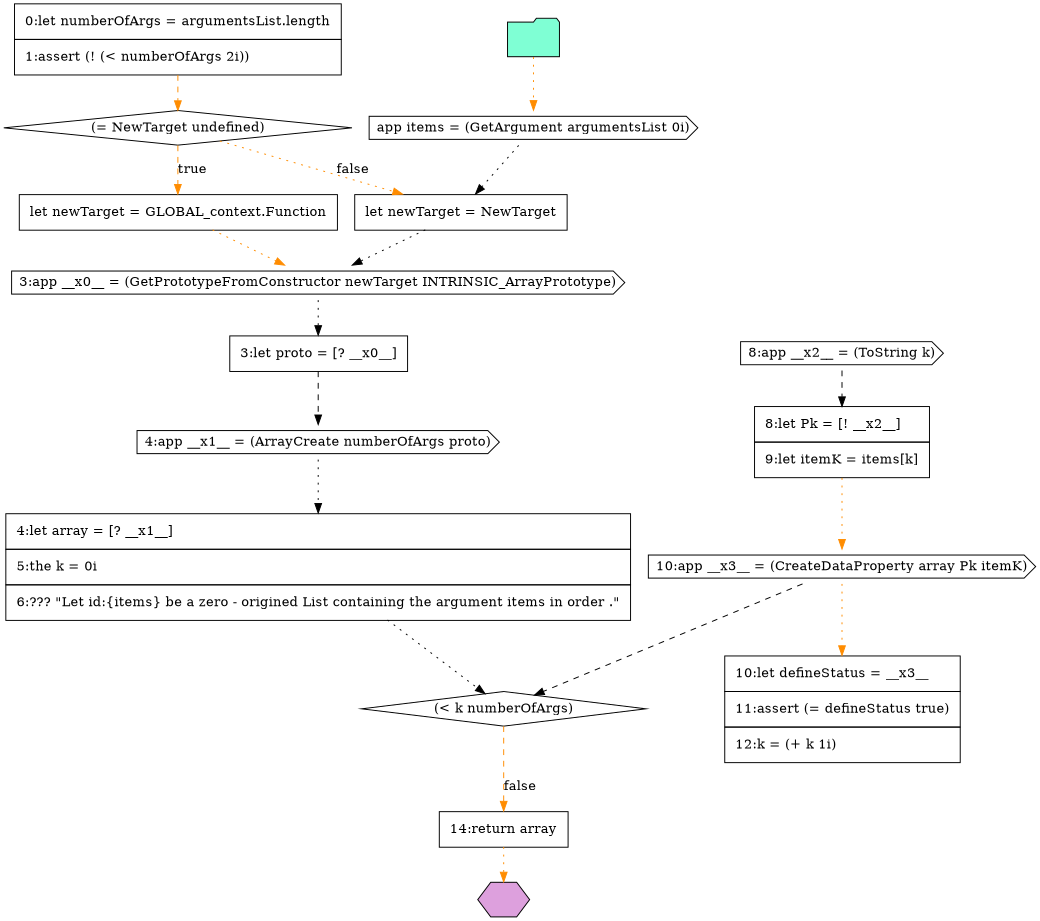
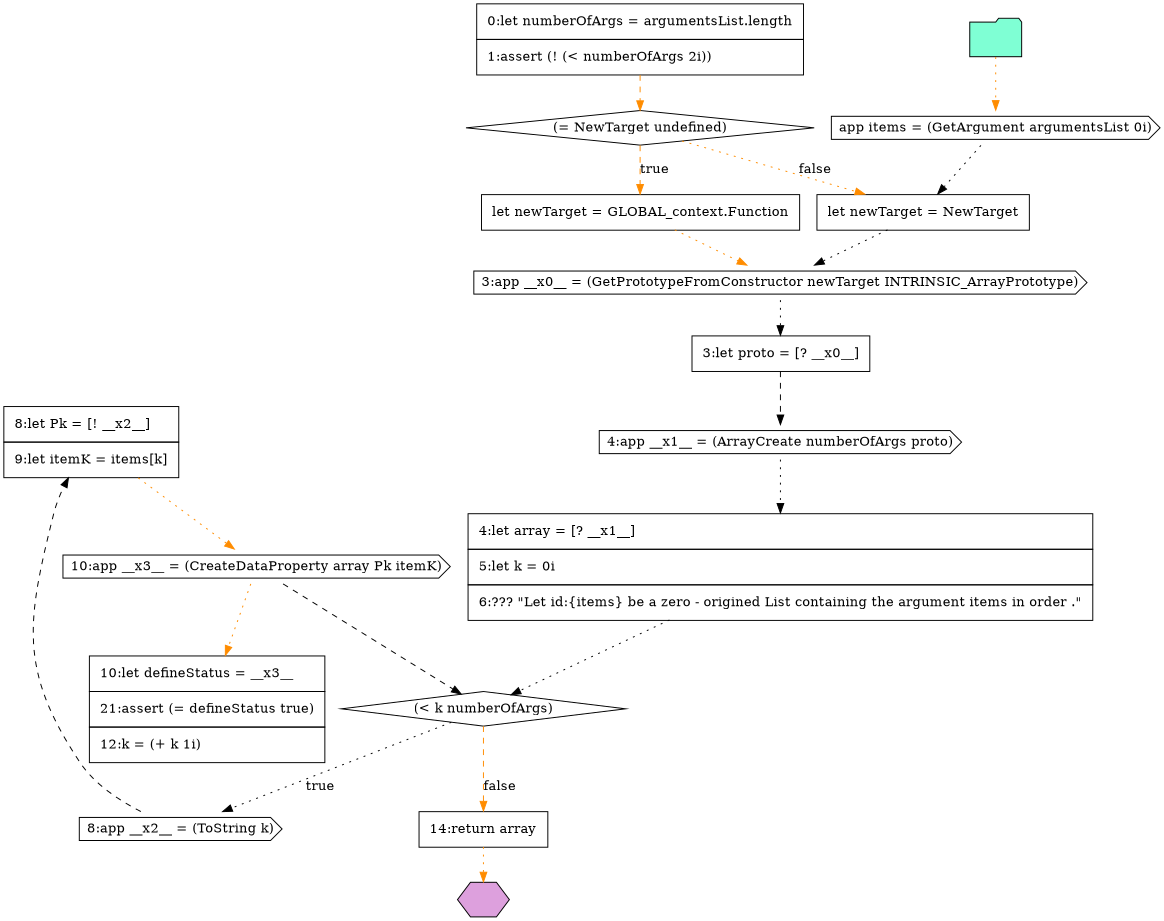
node "4:let array = [? __x1__]": text "5:the k = 0i" -> "5:let k = 0i"
node "10:let defineStatus = __x3__": text "11:assert (= defineStatus true)" -> "21:assert (= defineStatus true)"
edge "(< k numberOfArgs)" -> "8:app __x2__ = (ToString k)": added, label "true"
